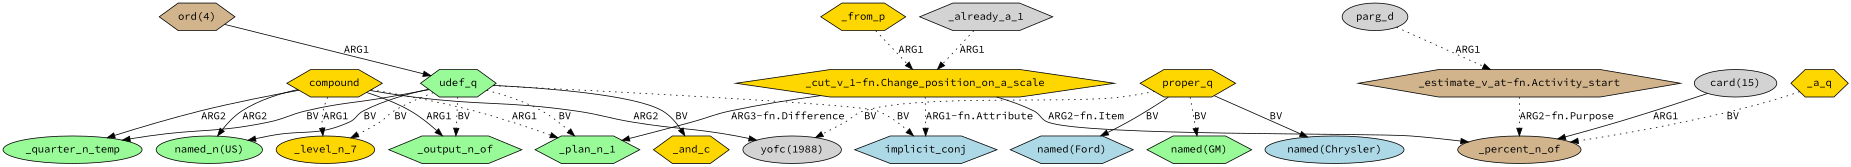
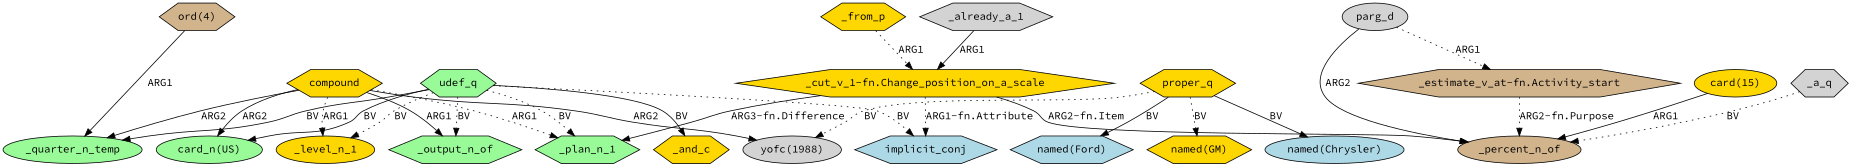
edge "_already_a_1" -> "_cut_v_1-fn.Change_position_on_a_scale": style dotted -> solid
edge "ord(4)" -> "udef_q": now "ord(4)" -> "_quarter_n_temp"
node "card(15)": fillcolor lightgrey -> gold
node "_a_q": fillcolor gold -> lightgrey
edge "parg_d" -> "_percent_n_of": added, label "ARG2"
node "named_n(US)": label "named_n(US)" -> "card_n(US)"
node "_level_n_7": label "_level_n_7" -> "_level_n_1"
node "named(GM)": fillcolor palegreen -> gold
